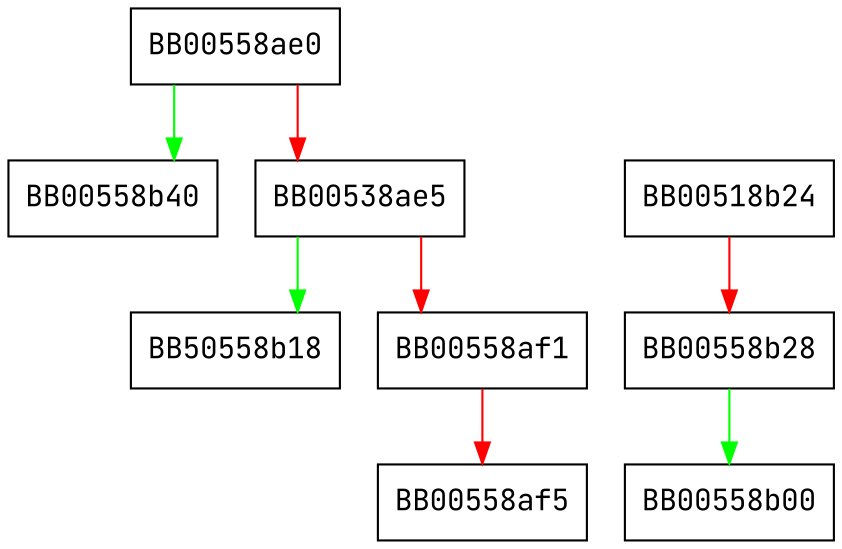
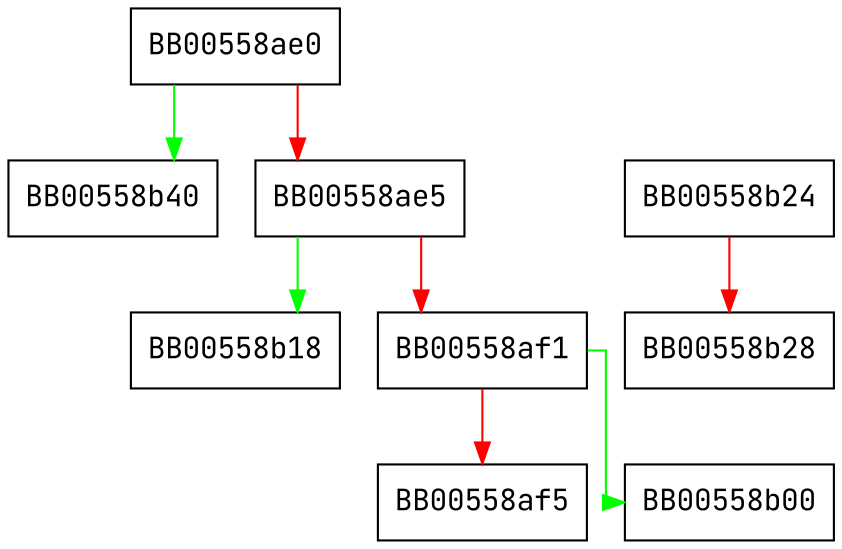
node "BB00538ae5": label "BB00538ae5" -> "BB00558ae5"
node "BB00518b24": label "BB00518b24" -> "BB00558b24"
node "BB50558b18": label "BB50558b18" -> "BB00558b18"
edge "BB00558b28" -> "BB00558b00": now "BB00558af1" -> "BB00558b00"
